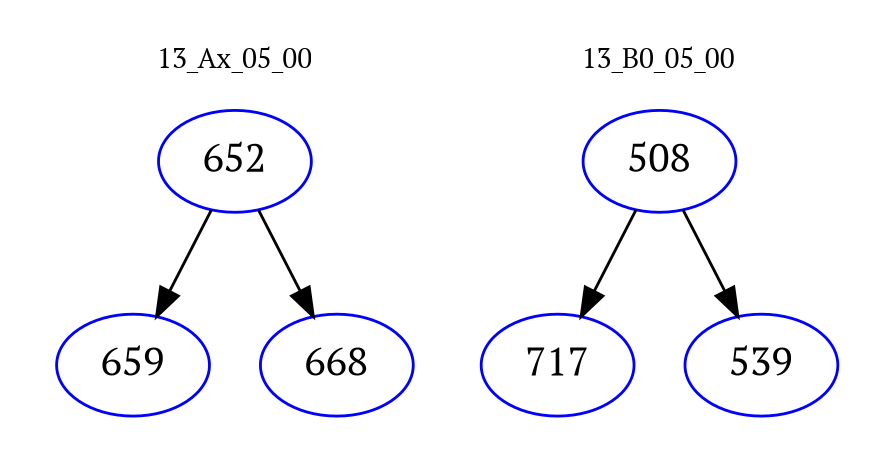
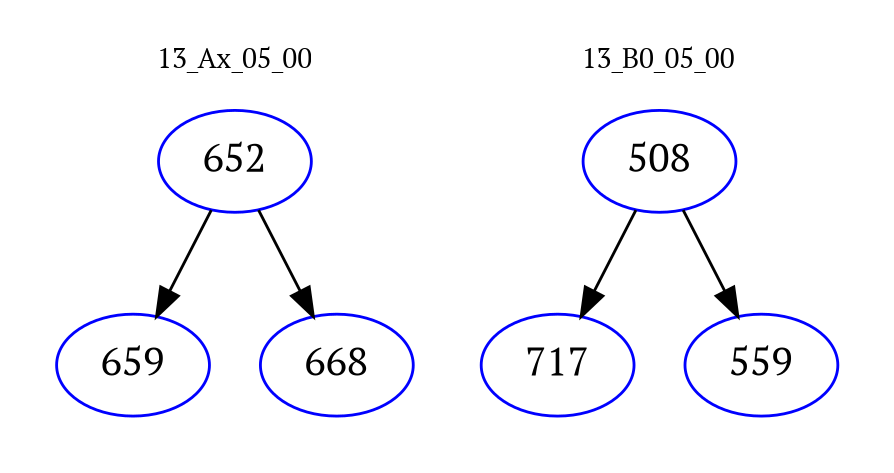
node "539": label "539" -> "559"
